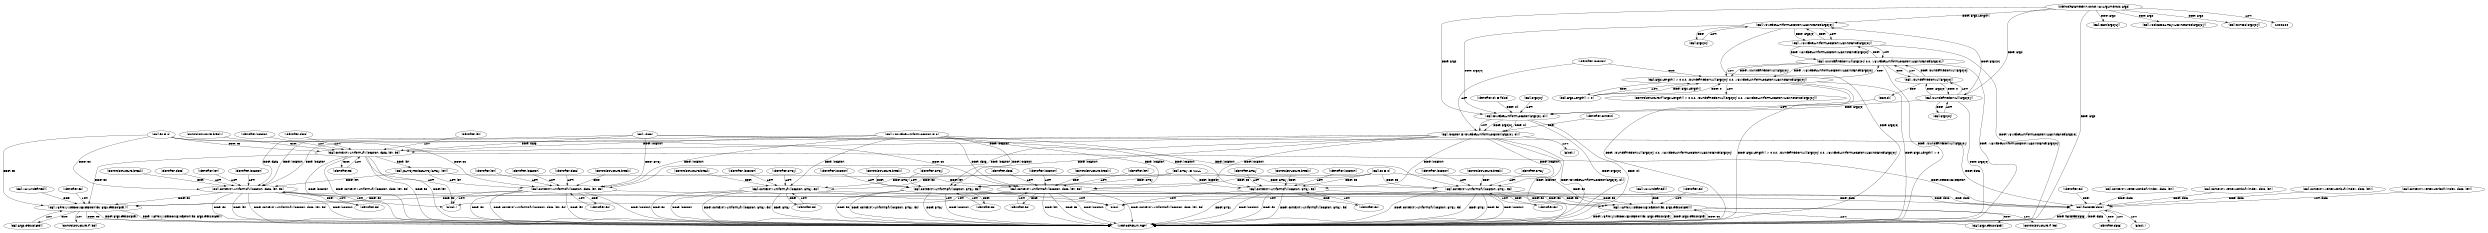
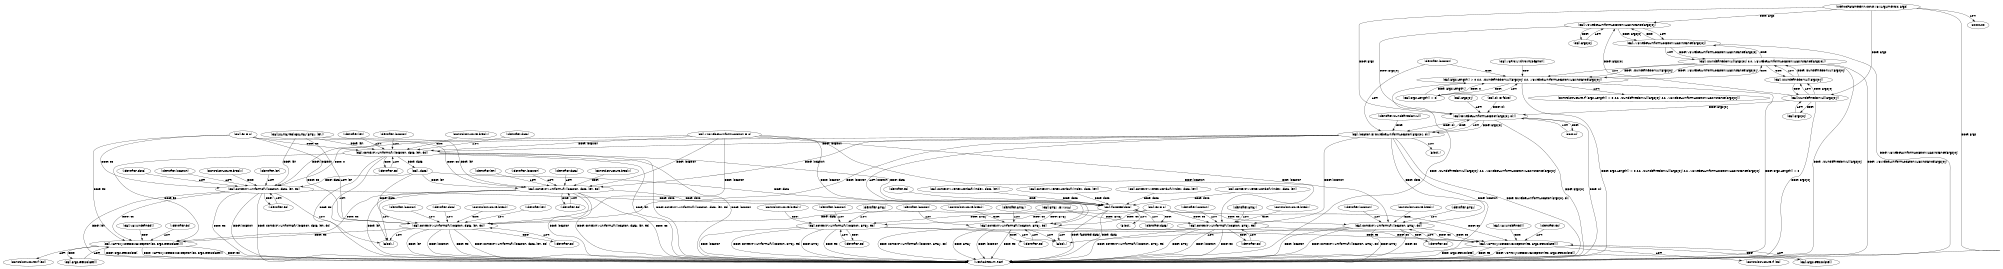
edge "(MethodParameterIn,const v8::Arguments& args)" -> "(Call,V8WebGLUniformLocation::HasInstance(args[0]))": label "DDG: args.Length()" -> "DDG: args"
node "(Call,Cast(args[1]))": removed
node "(Call,V8Float32Array::HasInstance(args[1]))": removed
node "(Call,toInt32(args[0]))": removed
node "(Call,V8Proxy::throwTypeError())": added
edge "(Call,!isUndefinedOrNull(args[0]))" -> "(Cast,ok)": now "(Call,toWebGLUniformLocation(args[0], ok))" -> "(Cast,ok)"
edge "(Call,!isUndefinedOrNull(args[0]))" -> "(Call,isUndefinedOrNull(args[0]))": label "DDG: 0" -> "CFG: "
node "(Identifier,ok = false)": label "(Identifier,ok = false)" -> "(Call,ok = false)"
node "(Identifier,context)": label "(Identifier,context)" -> "(Identifier,isUndefinedOrNull)"
edge "(Call,location = toWebGLUniformLocation(args[0], ok))" -> "(Call,toWebGLUniformLocation(args[0], ok))": added, label "CFG:"
edge "(Call,!data)" -> "(Call,context->uniform1fv(location, data, len, ec))": reversed
edge "(Call,!data)" -> "(Call,context->uniform4fv(location, data, len, ec))": label "DDG: data" -> "DDG: len"
edge "(Call,* toWebGLUniformLocation = 0)" -> "(Call,context->uniform4fv(location, array, ec))": removed, label "DDG: location"
edge "(Call,context->uniform4fv(location, data, len, ec))" -> "(Call,jsArrayToFloatArray(array, len))": reversed
edge "(Call,!data)" -> "(Call,context->uniform2fv(location, data, len, ec))": label "DDG: array" -> "DDG: data"
edge "(Call,location = toWebGLUniformLocation(args[0], ok))" -> "(Call,context->uniform3fv(location, array, ec))": label "DDG: location" -> "AST: location"
edge "(Call,* toWebGLUniformLocation = 0)" -> "(Call,context->uniform1fv(location, array, ec))": label "DDG: location" -> "CFG: location"
edge "(Call,location = toWebGLUniformLocation(args[0], ok))" -> "(Call,context->uniform3fv(location, data, len, ec))": label "DDG: location" -> "DDG: 0"
edge "(Call,location = toWebGLUniformLocation(args[0], ok))" -> "(Call,context->uniform1fv(location, array, ec))": label "DDG: location" -> "DDG: data"
edge "(Call,array != NULL)" -> "(Call,context->uniform2fv(location, array, ec))": label "DDG: location" -> "DDG: array"
edge "(Call,context->uniform4fv(location, data, len, ec))" -> "(Call,fastFree(data))": label "DDG: setDOMException" -> "DDG: data"
edge "(Call,array != NULL)" -> "(Call,context->uniform1fv(location, array, ec))": removed, label "DDG: array"
edge "(Call,context->uniform2fv(location, data, len, ec))" -> "(Call,fastFree(data))": reversed
edge "(Call,context->uniform3fv(location, data, len, ec))" -> "(Call,fastFree(data))": label "CFG: data" -> "DDG: data"
edge "(Call,context->vertexAttrib2fv(index, data, len))" -> "(Call,fastFree(data))": label "AST: data" -> "DDG: data"
edge "(Call,V8WebGLUniformLocation::HasInstance(args[0]))" -> "(MethodReturn,RET)": removed, label "DDG: args[0]"
